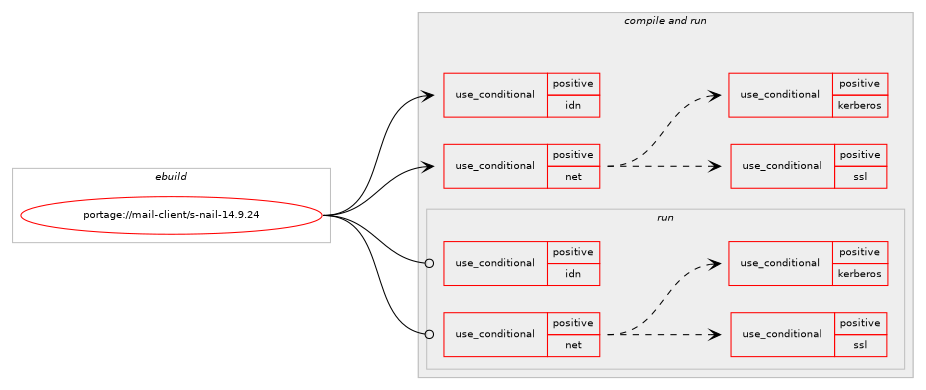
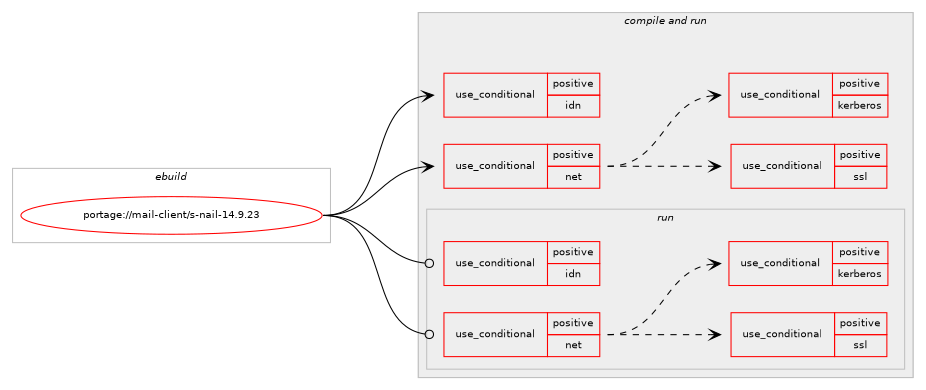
node "portage://mail-client/s-nail-14.9.24": label "portage://mail-client/s-nail-14.9.24" -> "portage://mail-client/s-nail-14.9.23"
